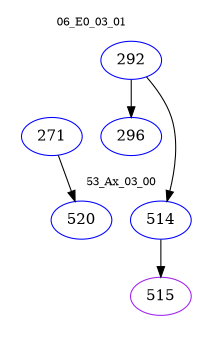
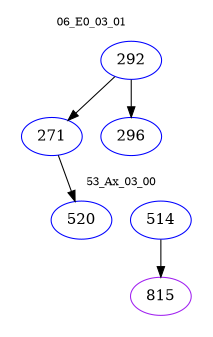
edge "292" -> "514": now "292" -> "271"
node "515": label "515" -> "815"
